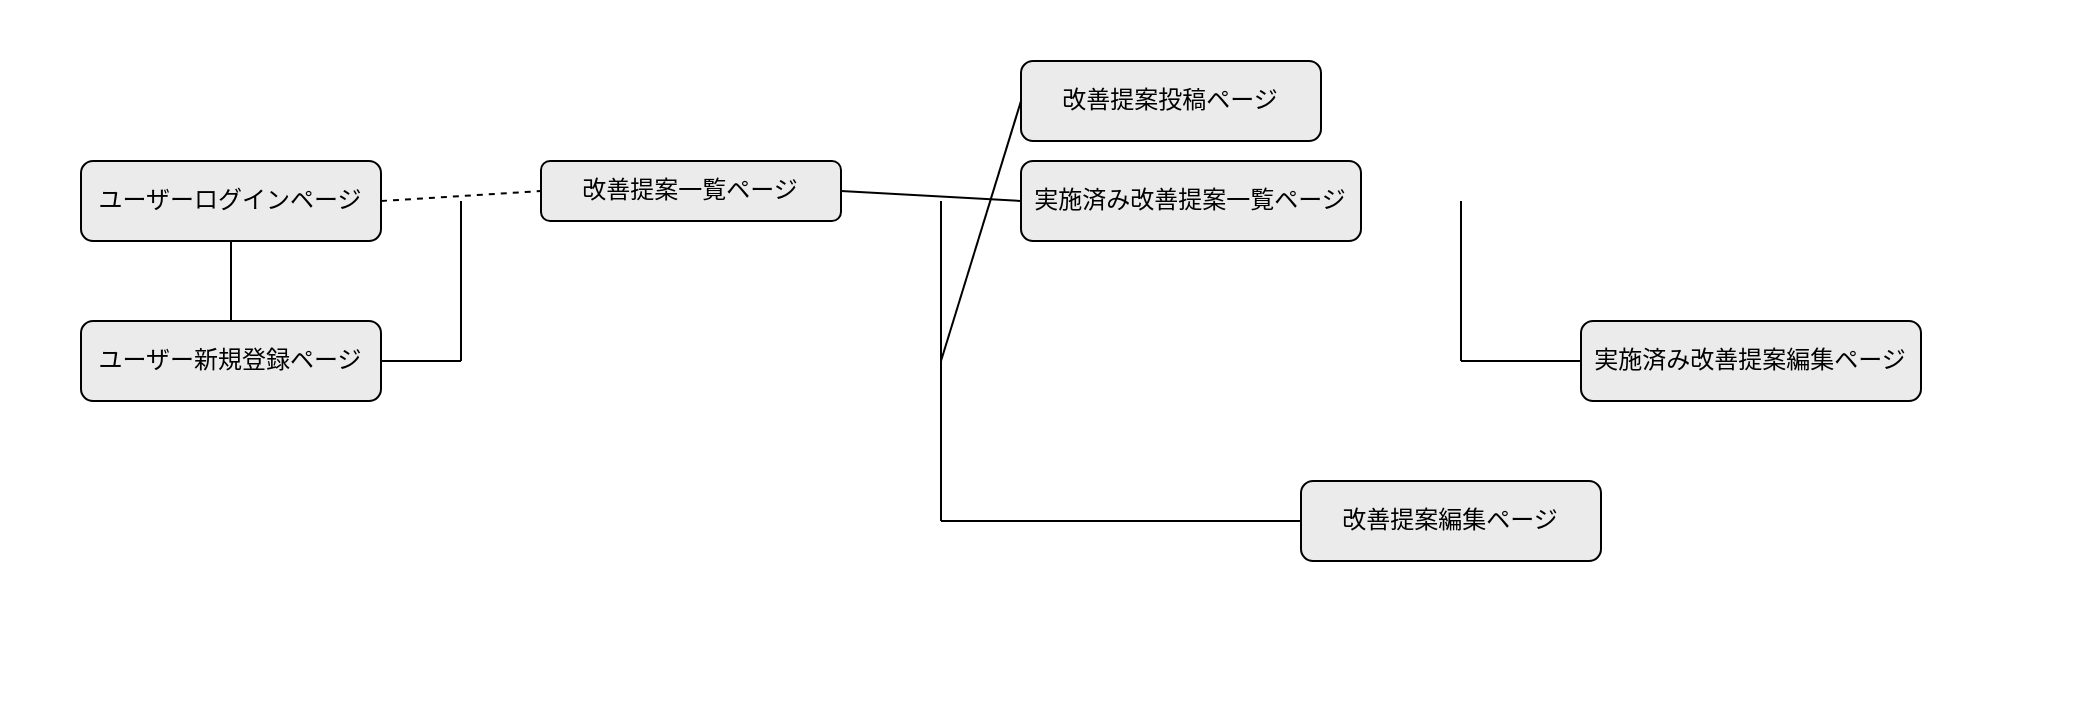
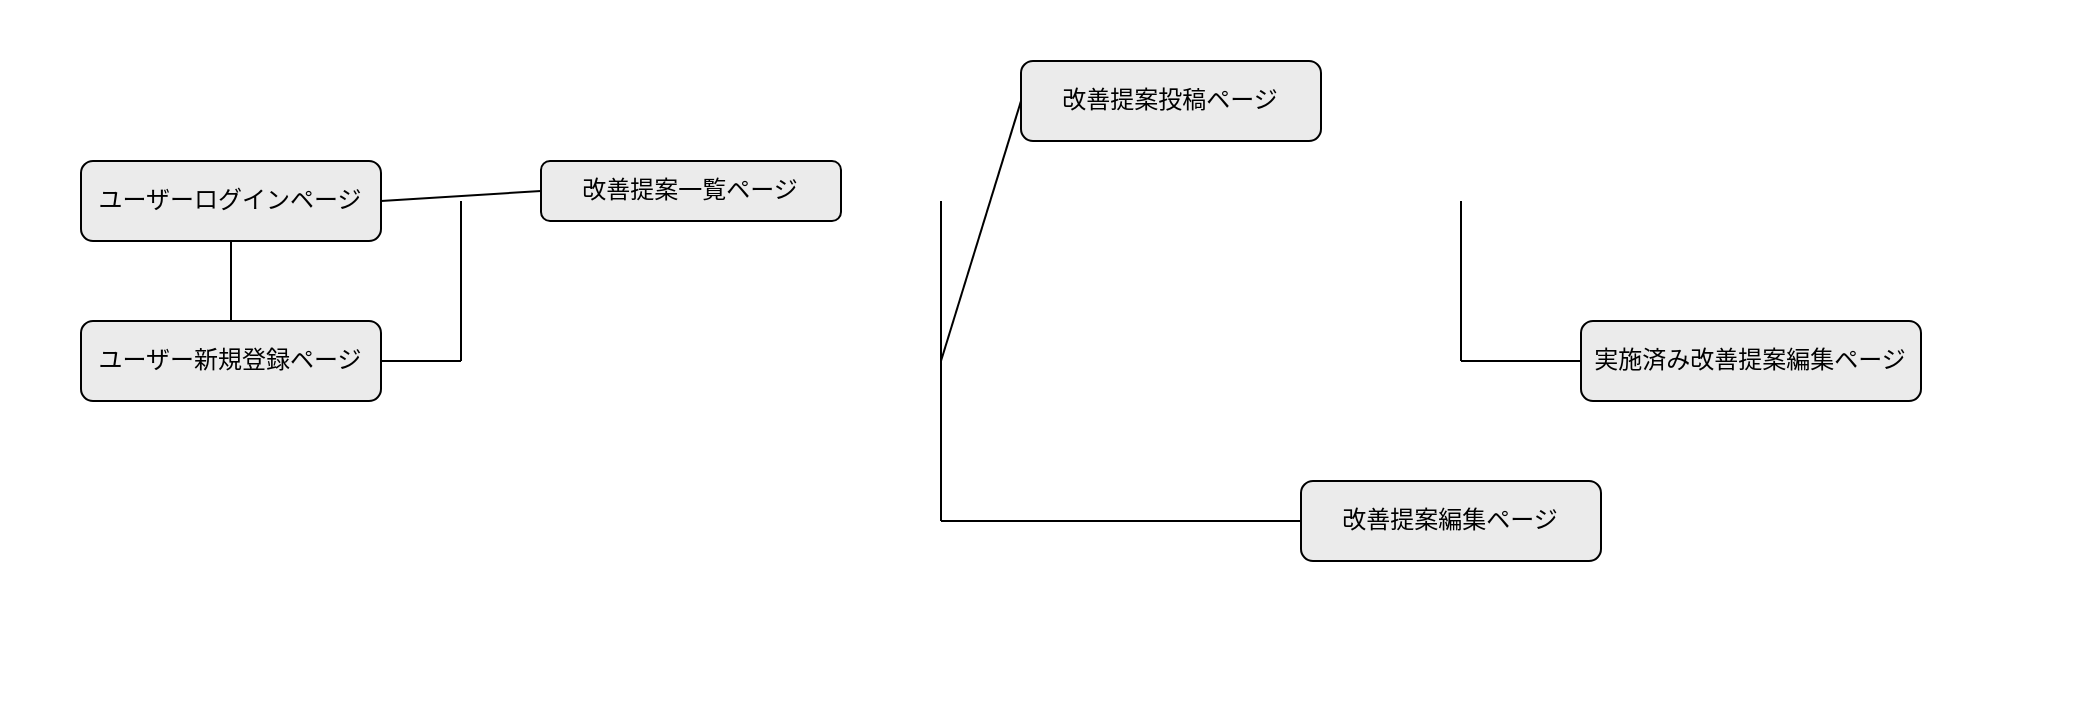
edge "改善提案一覧ページ" -- "ユーザーログインページ": style dashed -> solid
edge "改善提案一覧ページ" -- "実施済み改善提案一覧ページ": removed
node "実施済み改善提案一覧ページ": removed
